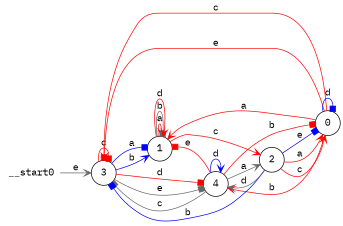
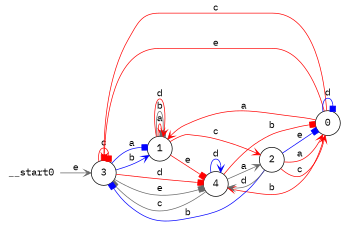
edge "4" -> "1": reversed
